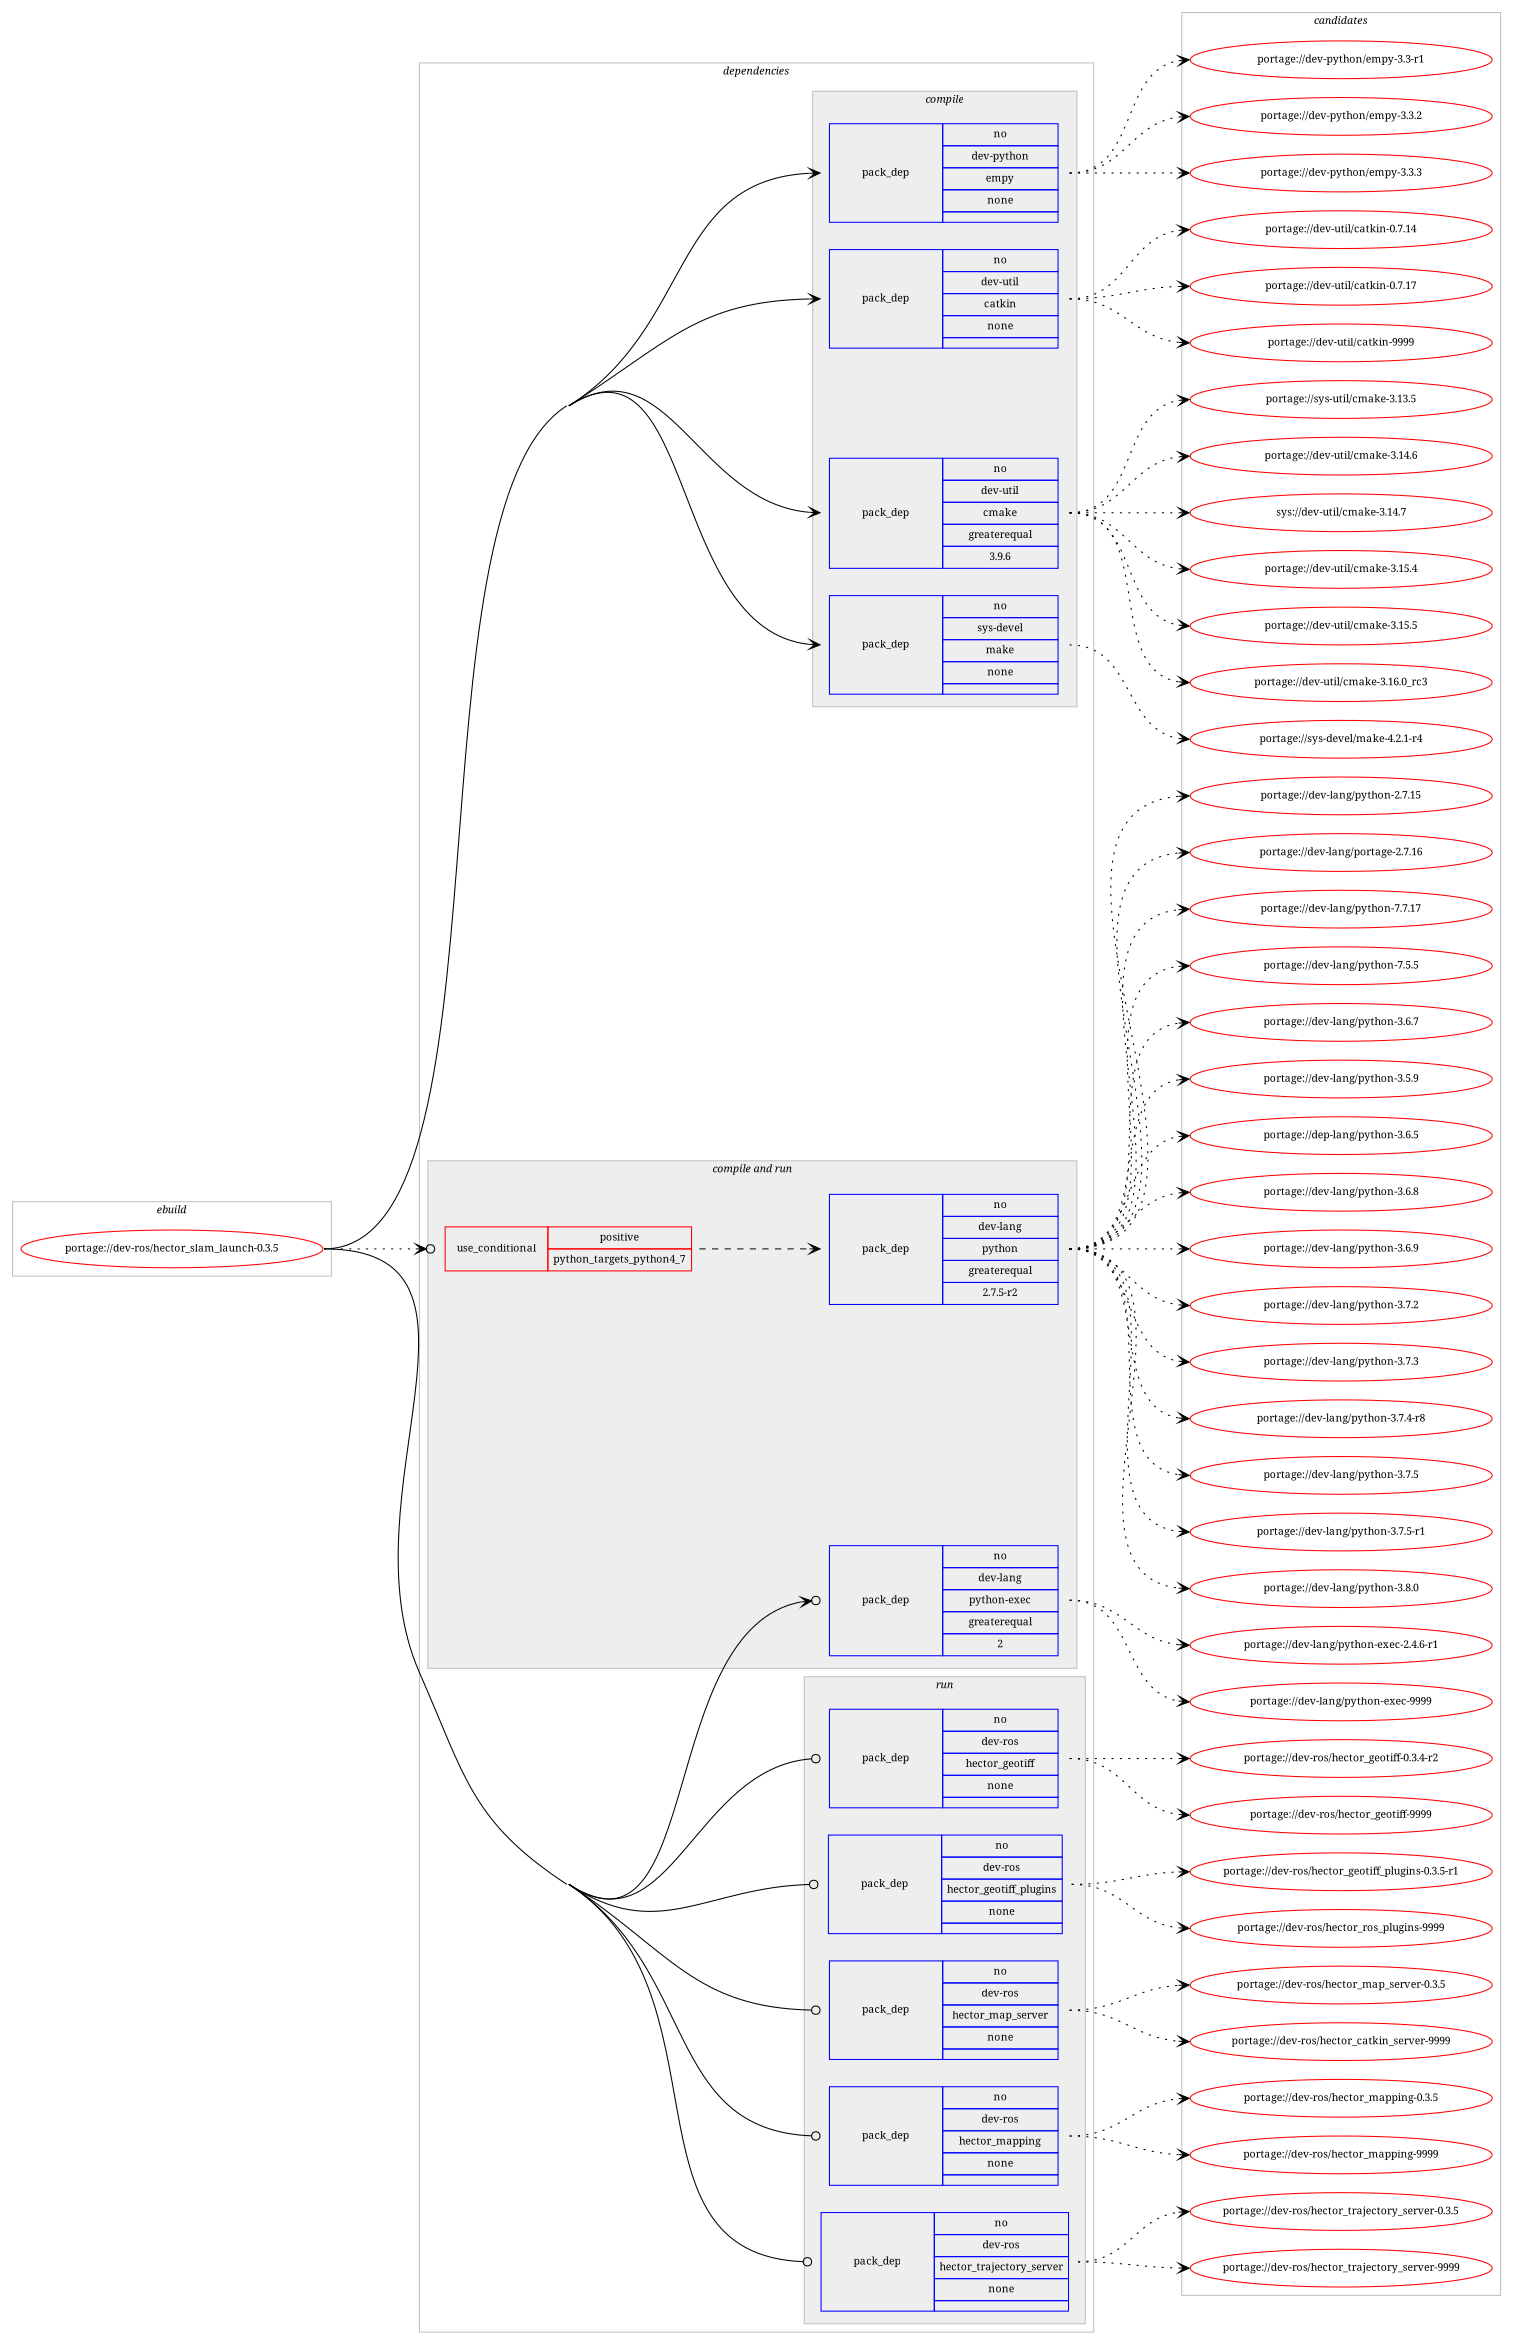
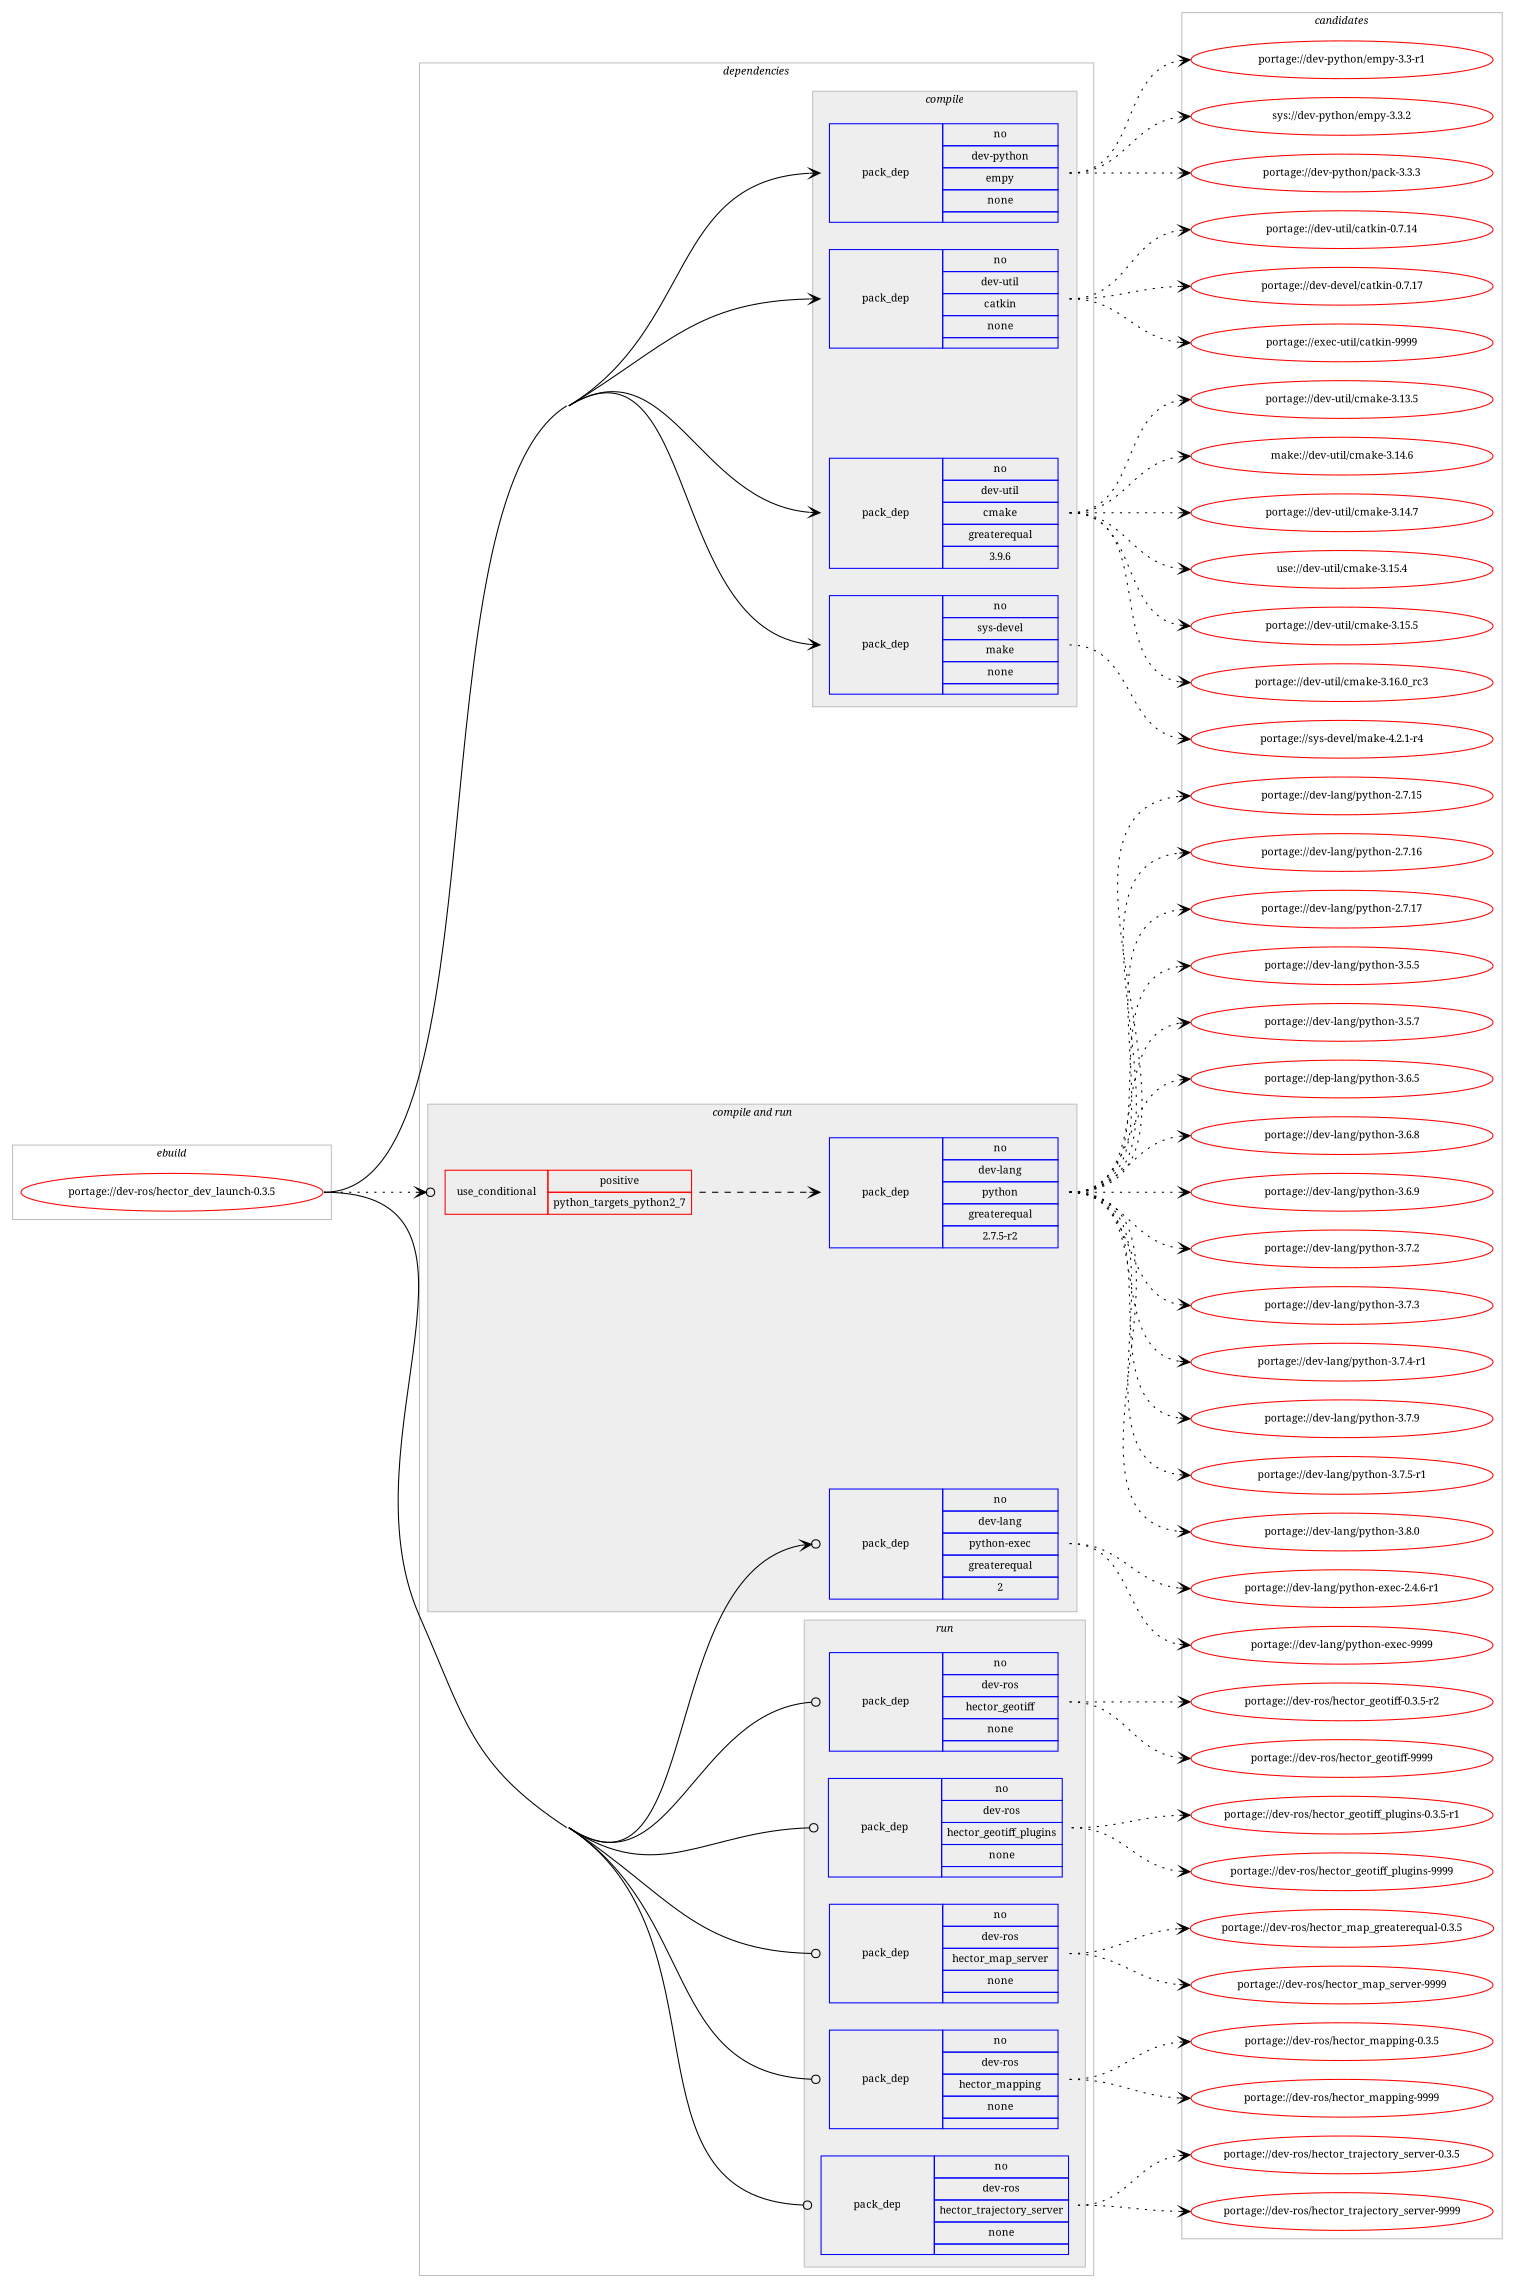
node "portage://dev-python/empy-3.3.2": label "portage://dev-python/empy-3.3.2" -> "sys://dev-python/empy-3.3.2"
node "portage://dev-python/empy-3.3.3": label "portage://dev-python/empy-3.3.3" -> "portage://dev-python/pack-3.3.3"
node "portage://dev-util/catkin-0.7.17": label "portage://dev-util/catkin-0.7.17" -> "portage://dev-devel/catkin-0.7.17"
node "portage://dev-util/catkin-9999": label "portage://dev-util/catkin-9999" -> "portage://exec-util/catkin-9999"
node "portage://sys-util/cmake-3.13.5": label "portage://sys-util/cmake-3.13.5" -> "portage://dev-util/cmake-3.13.5"
node "portage://dev-util/cmake-3.14.6": label "portage://dev-util/cmake-3.14.6" -> "make://dev-util/cmake-3.14.6"
node "sys://dev-util/cmake-3.14.7": label "sys://dev-util/cmake-3.14.7" -> "portage://dev-util/cmake-3.14.7"
node "portage://dev-util/cmake-3.15.4": label "portage://dev-util/cmake-3.15.4" -> "use://dev-util/cmake-3.15.4"
node "portage://dev-lang/portage-2.7.16": label "portage://dev-lang/portage-2.7.16" -> "portage://dev-lang/python-2.7.16"
node "portage://dev-lang/python-7.7.17": label "portage://dev-lang/python-7.7.17" -> "portage://dev-lang/python-2.7.17"
node "portage://dev-lang/python-7.5.5": label "portage://dev-lang/python-7.5.5" -> "portage://dev-lang/python-3.5.5"
node "portage://dev-lang/python-3.6.7": label "portage://dev-lang/python-3.6.7" -> "portage://dev-lang/python-3.5.7"
node "portage://dev-lang/python-3.5.9": removed
node "portage://dev-ros/hector_slam_launch-0.3.5": label "portage://dev-ros/hector_slam_launch-0.3.5" -> "portage://dev-ros/hector_dev_launch-0.3.5"
node "use_conditional": text "python_targets_python4_7" -> "python_targets_python2_7"
node "portage://dev-lang/python-3.7.4-r8": label "portage://dev-lang/python-3.7.4-r8" -> "portage://dev-lang/python-3.7.4-r1"
node "portage://dev-lang/python-3.7.5": label "portage://dev-lang/python-3.7.5" -> "portage://dev-lang/python-3.7.9"
node "portage://dev-ros/hector_geotiff-0.3.4-r2": label "portage://dev-ros/hector_geotiff-0.3.4-r2" -> "portage://dev-ros/hector_geotiff-0.3.5-r2"
node "portage://dev-ros/hector_ros_plugins-9999": label "portage://dev-ros/hector_ros_plugins-9999" -> "portage://dev-ros/hector_geotiff_plugins-9999"
node "portage://dev-ros/hector_map_server-0.3.5": label "portage://dev-ros/hector_map_server-0.3.5" -> "portage://dev-ros/hector_map_greaterequal-0.3.5"
node "portage://dev-ros/hector_catkin_server-9999": label "portage://dev-ros/hector_catkin_server-9999" -> "portage://dev-ros/hector_map_server-9999"
